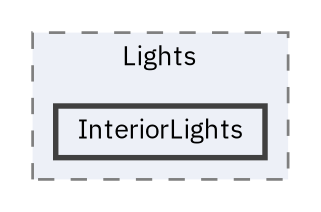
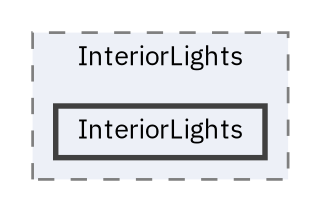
cluster "Lights": label "Lights" -> "InteriorLights"
